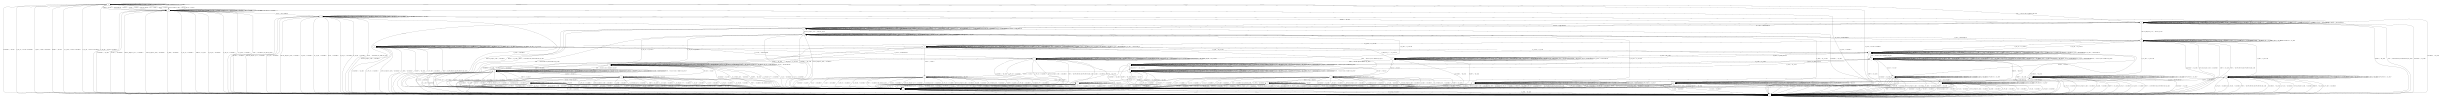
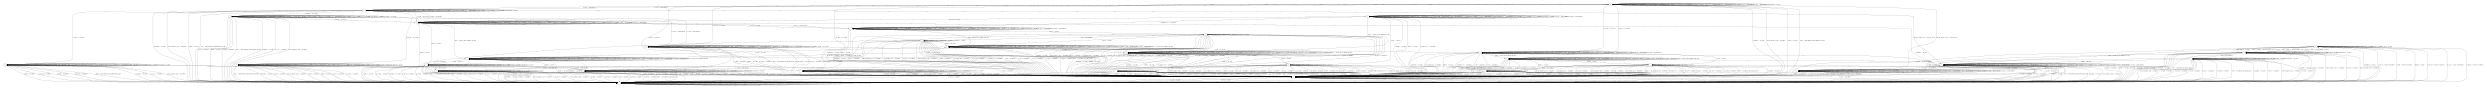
edge "e" -> "u": reversed
edge "k" -> "j": added, label "NEWKEYS / NO_RESP"
